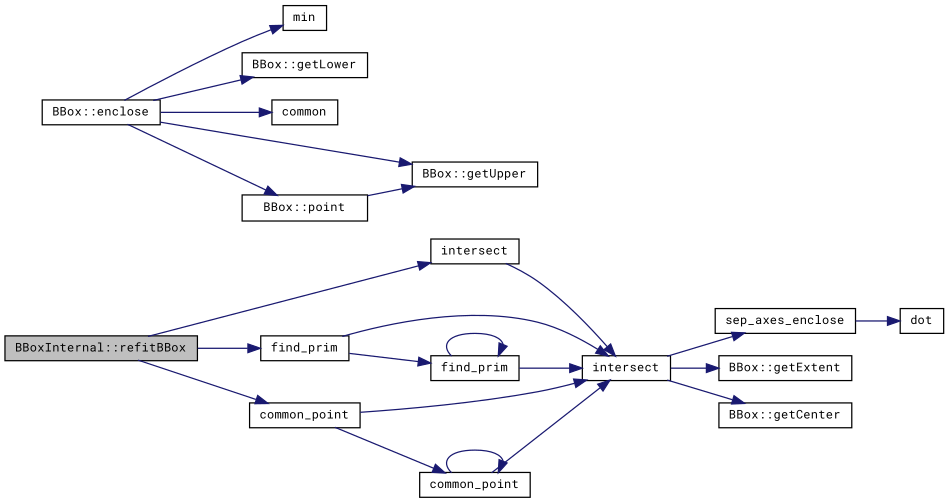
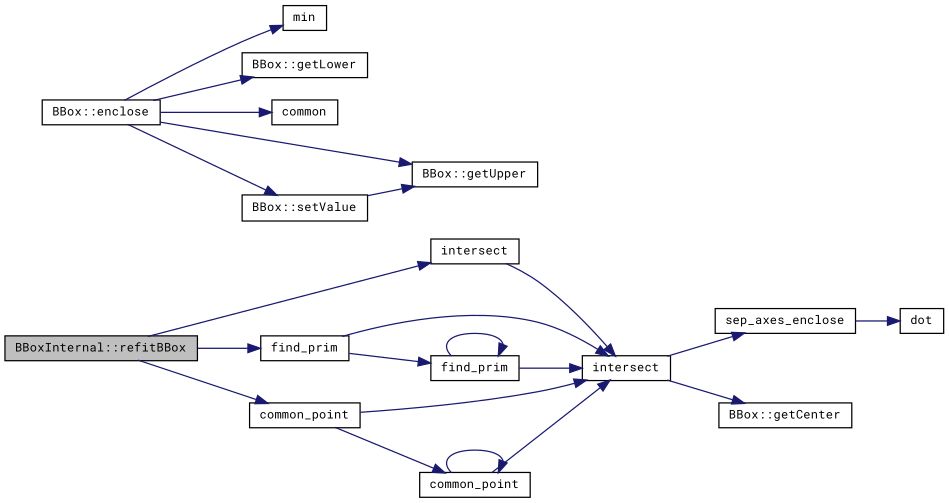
node "BBox::point": label "BBox::point" -> "BBox::setValue"
node "BBox::getExtent": removed
